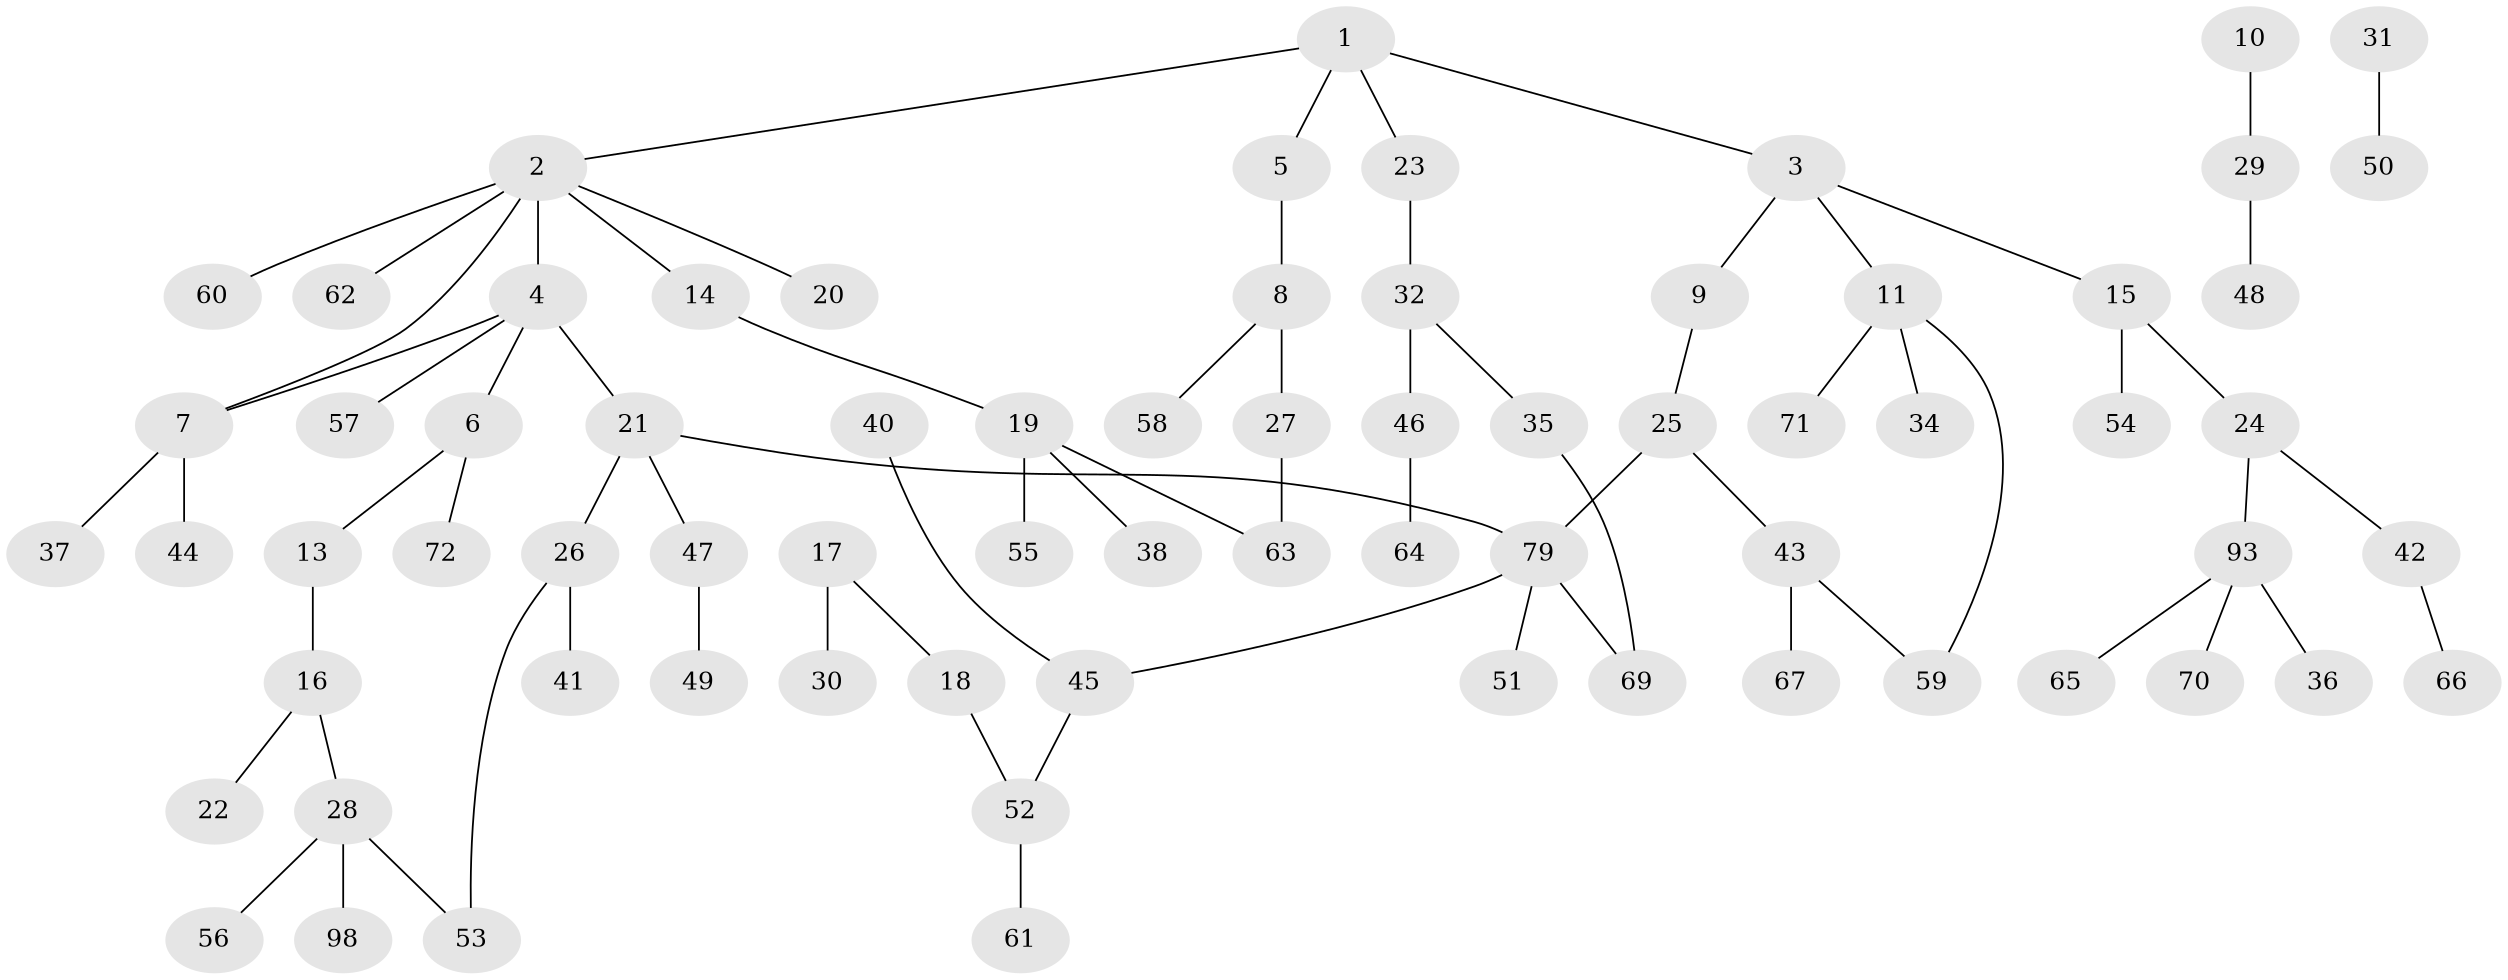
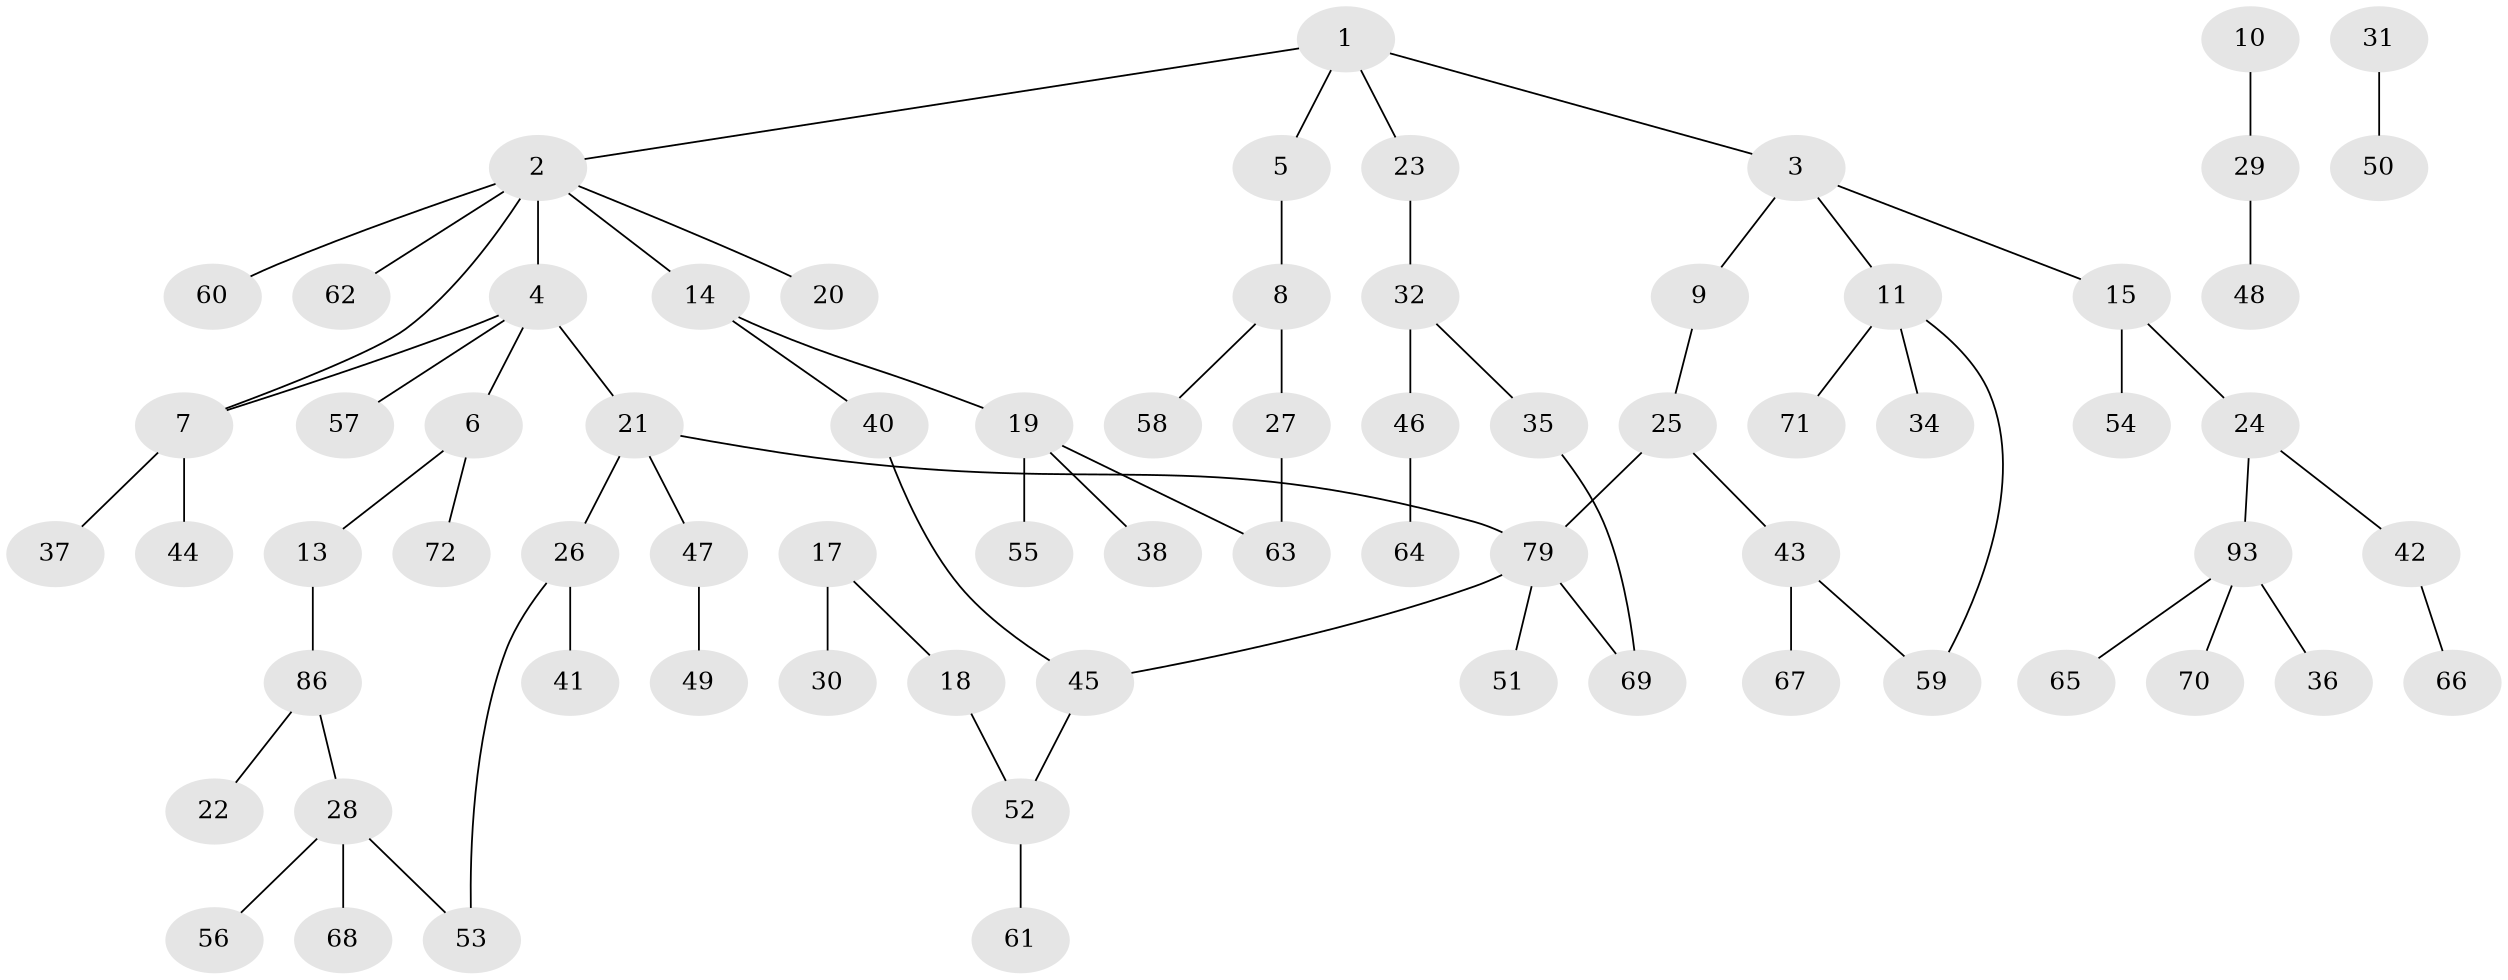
edge "14" -- "40": added
node "16": label "16" -> "86"
node "98": label "98" -> "68"
